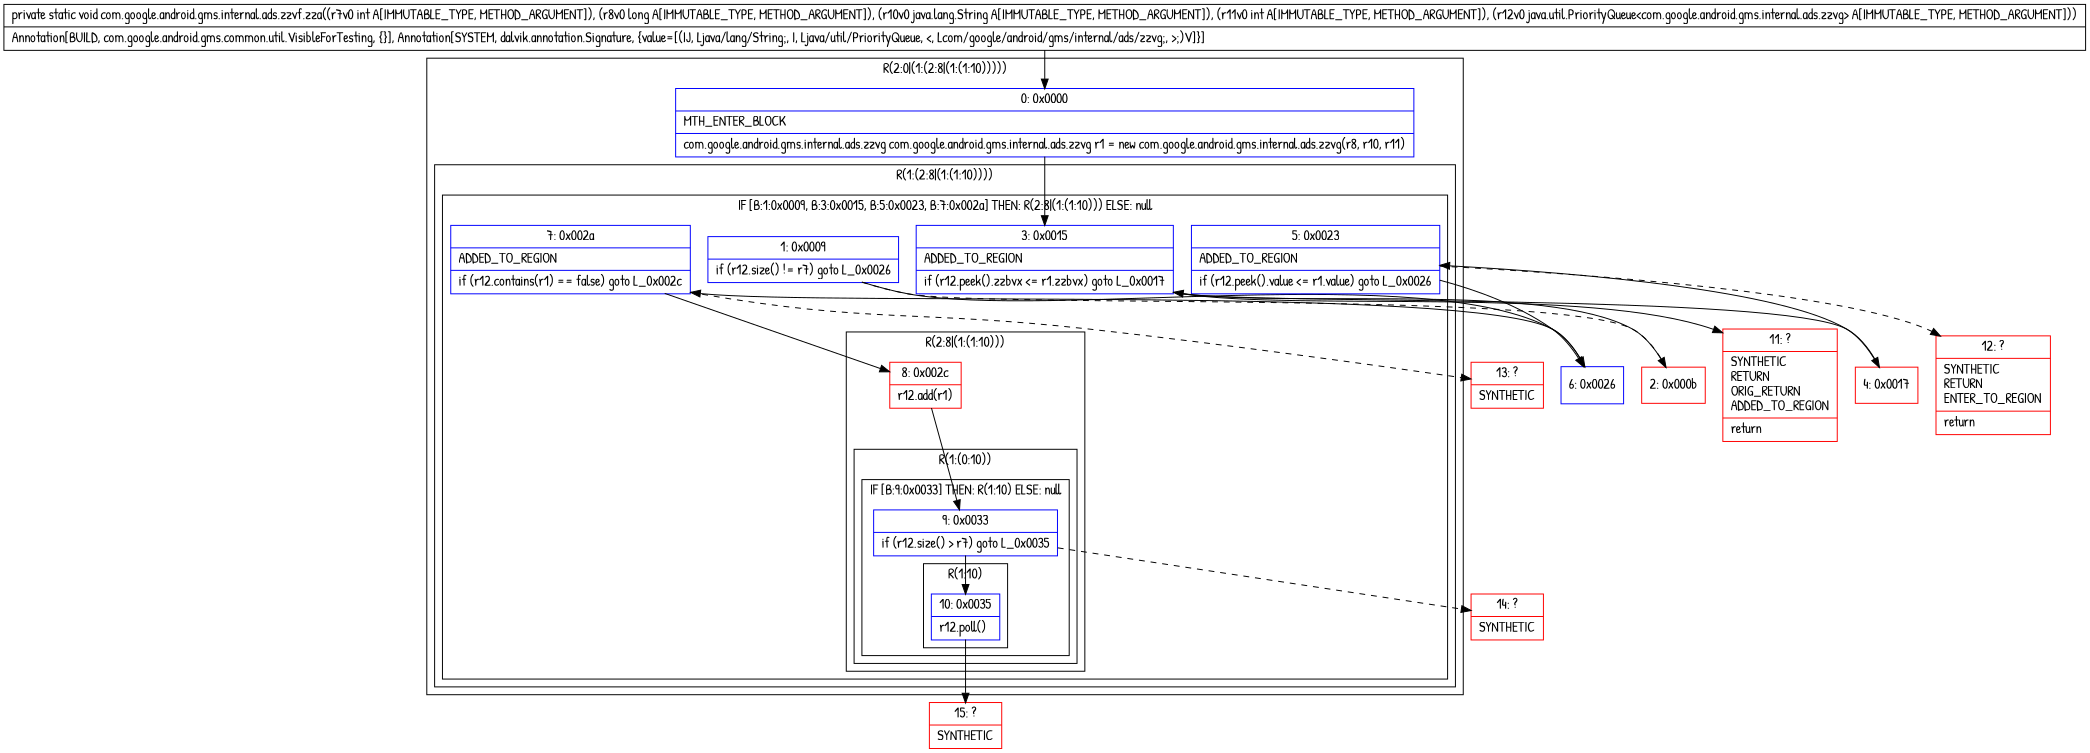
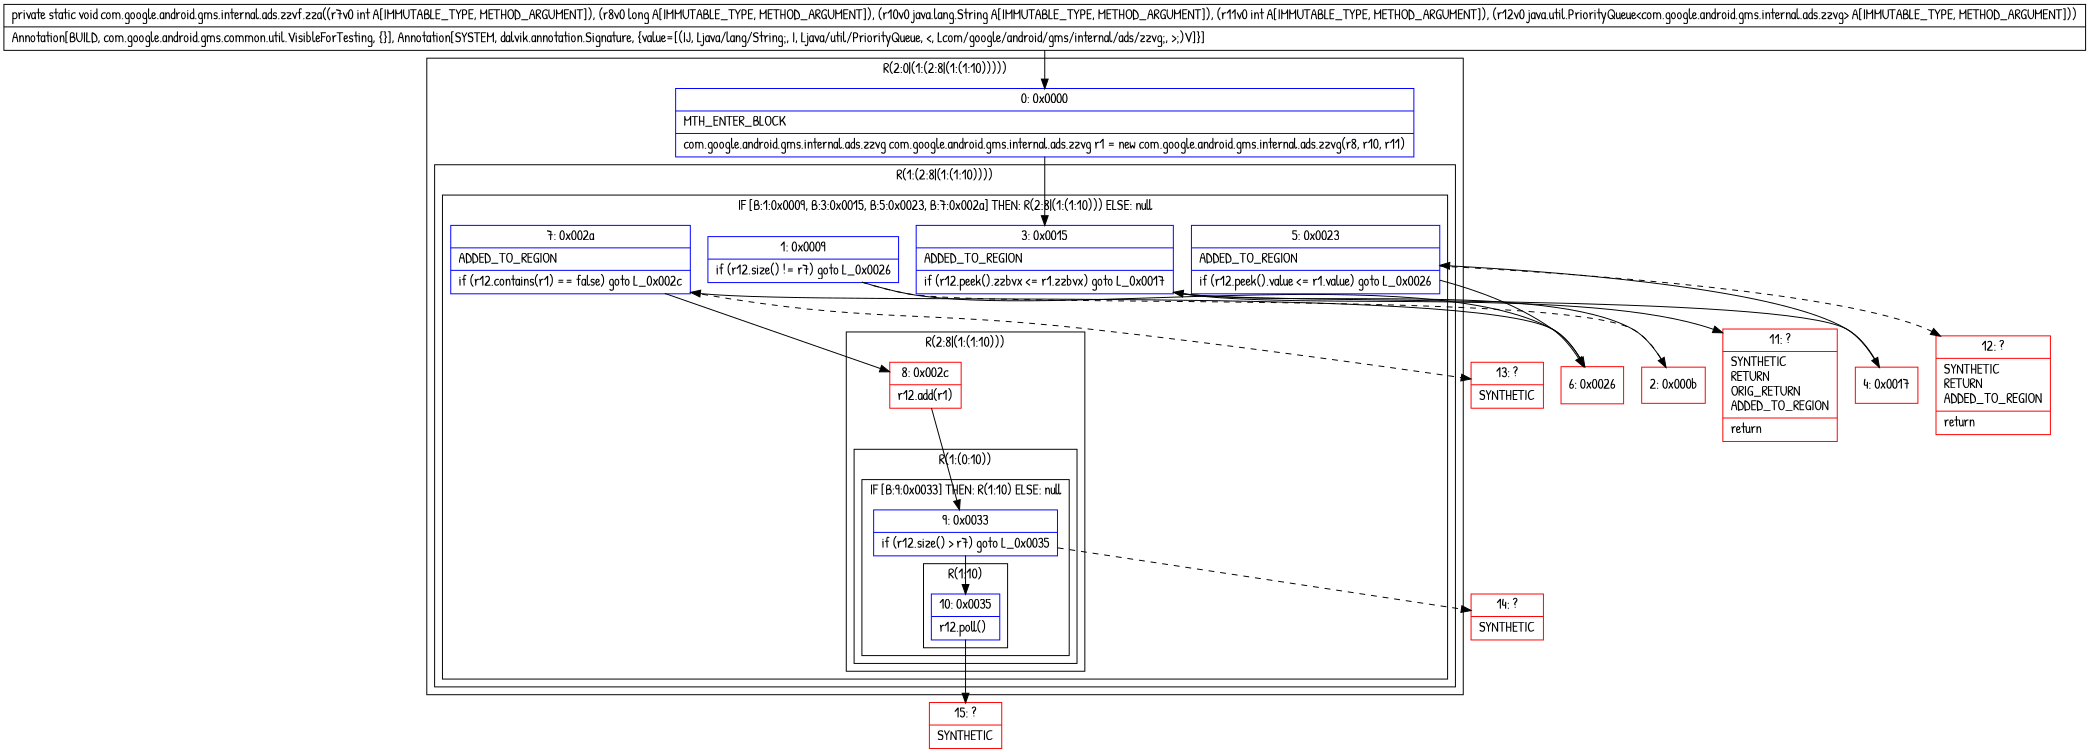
node "6: 0x0026": color blue -> red
node "12: ?": text "ENTER_TO_REGION" -> "ADDED_TO_REGION"
